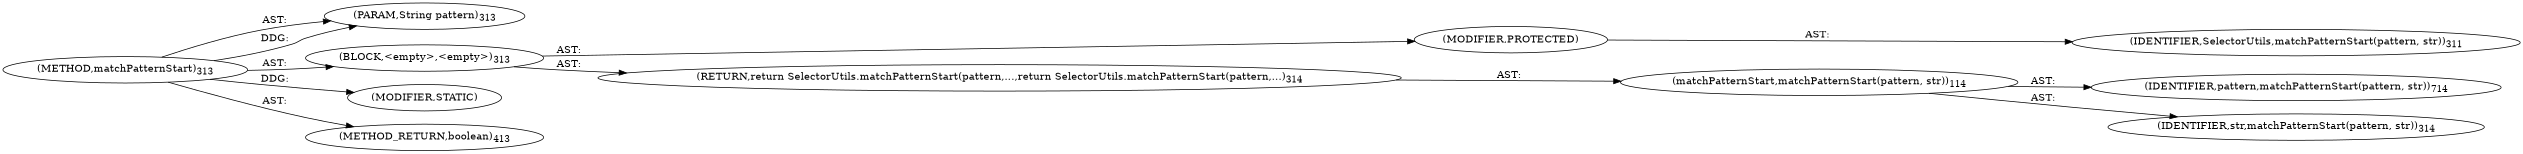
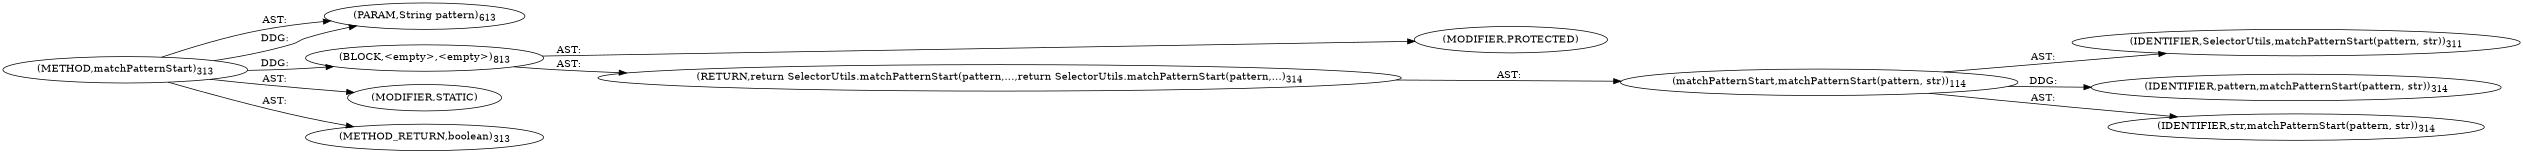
node "(PARAM,String pattern)": text "313" -> "613"
edge "(MODIFIER,PROTECTED)" -> "(IDENTIFIER,SelectorUtils,matchPatternStart(pattern, str))": now "(matchPatternStart,matchPatternStart(pattern, str))" -> "(IDENTIFIER,SelectorUtils,matchPatternStart(pattern, str))"
node "(BLOCK,<empty>,<empty>)": text "313" -> "813"
edge "(METHOD,matchPatternStart)" -> "(BLOCK,<empty>,<empty>)": label "AST: " -> "DDG: "
edge "(METHOD,matchPatternStart)" -> "(MODIFIER,STATIC)": label "DDG: " -> "AST: "
edge "(matchPatternStart,matchPatternStart(pattern, str))" -> "(IDENTIFIER,pattern,matchPatternStart(pattern, str))": label "AST: " -> "DDG: "
node "(IDENTIFIER,pattern,matchPatternStart(pattern, str))": text "714" -> "314"
node "(METHOD_RETURN,boolean)": text "413" -> "313"
